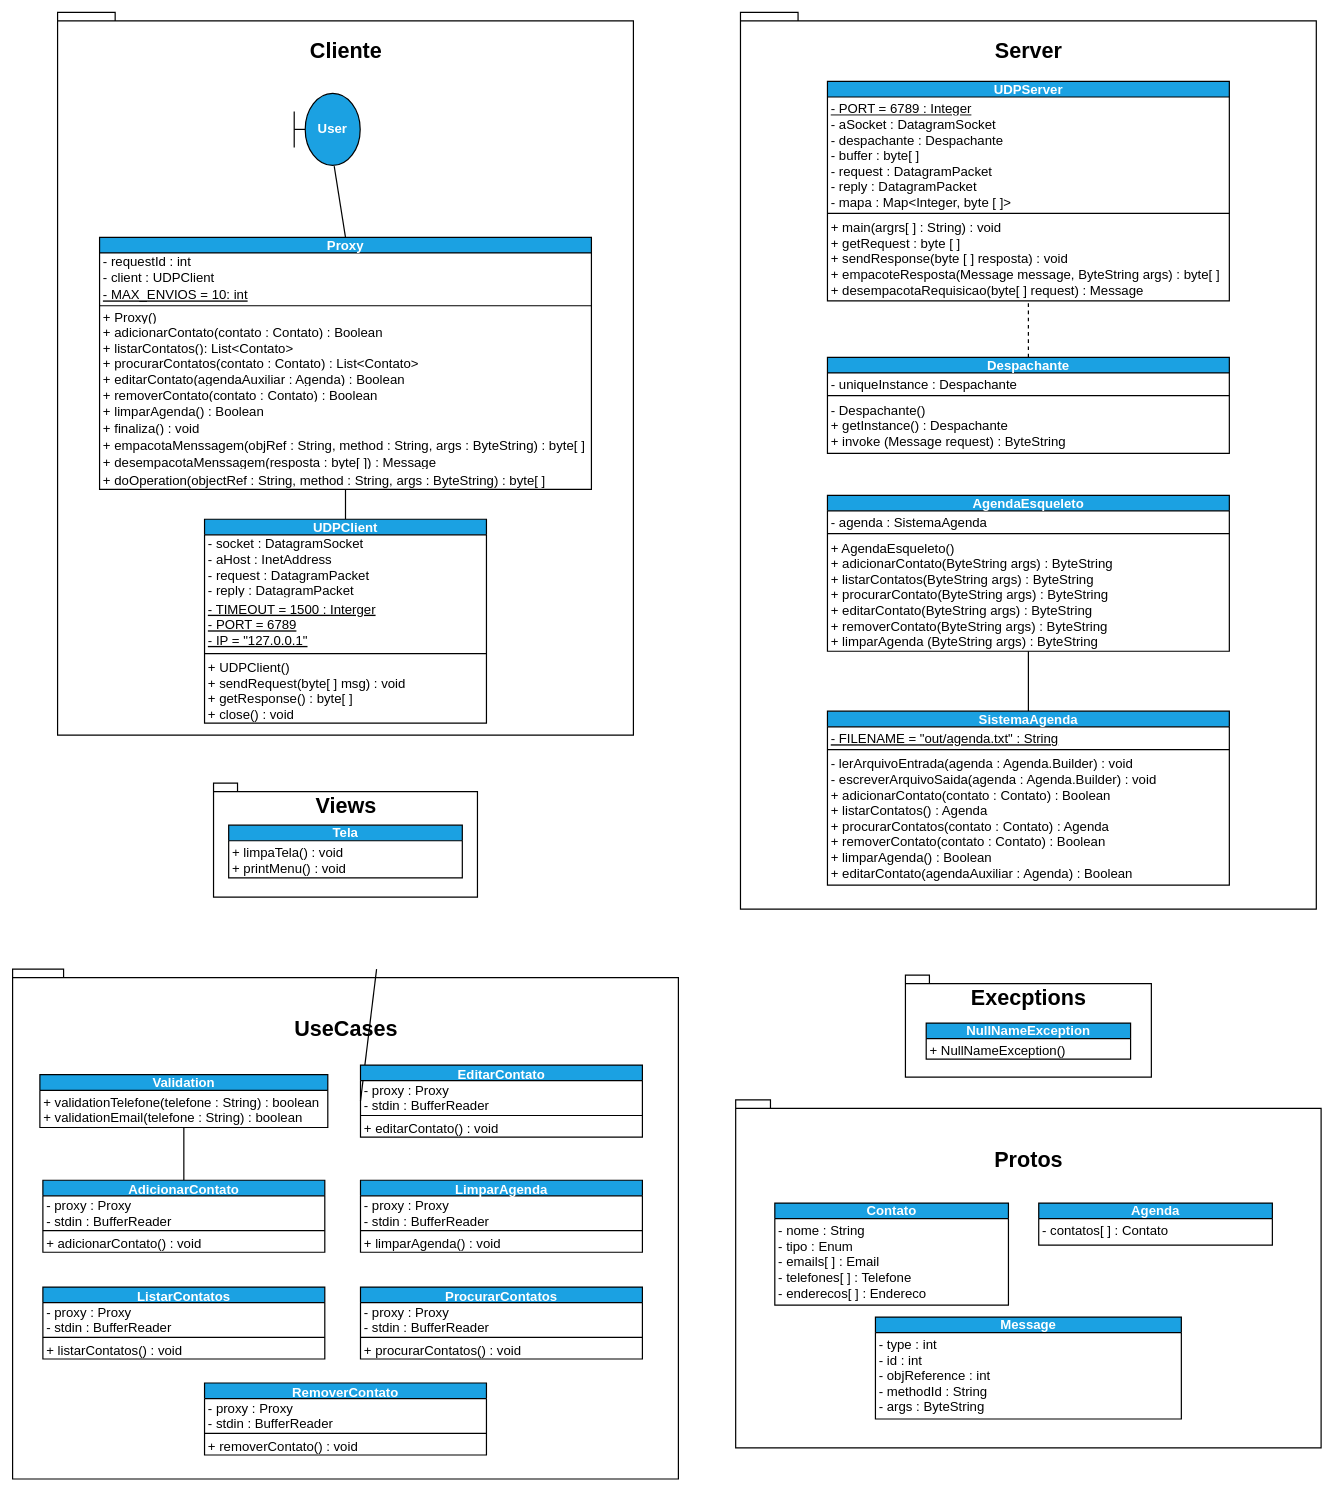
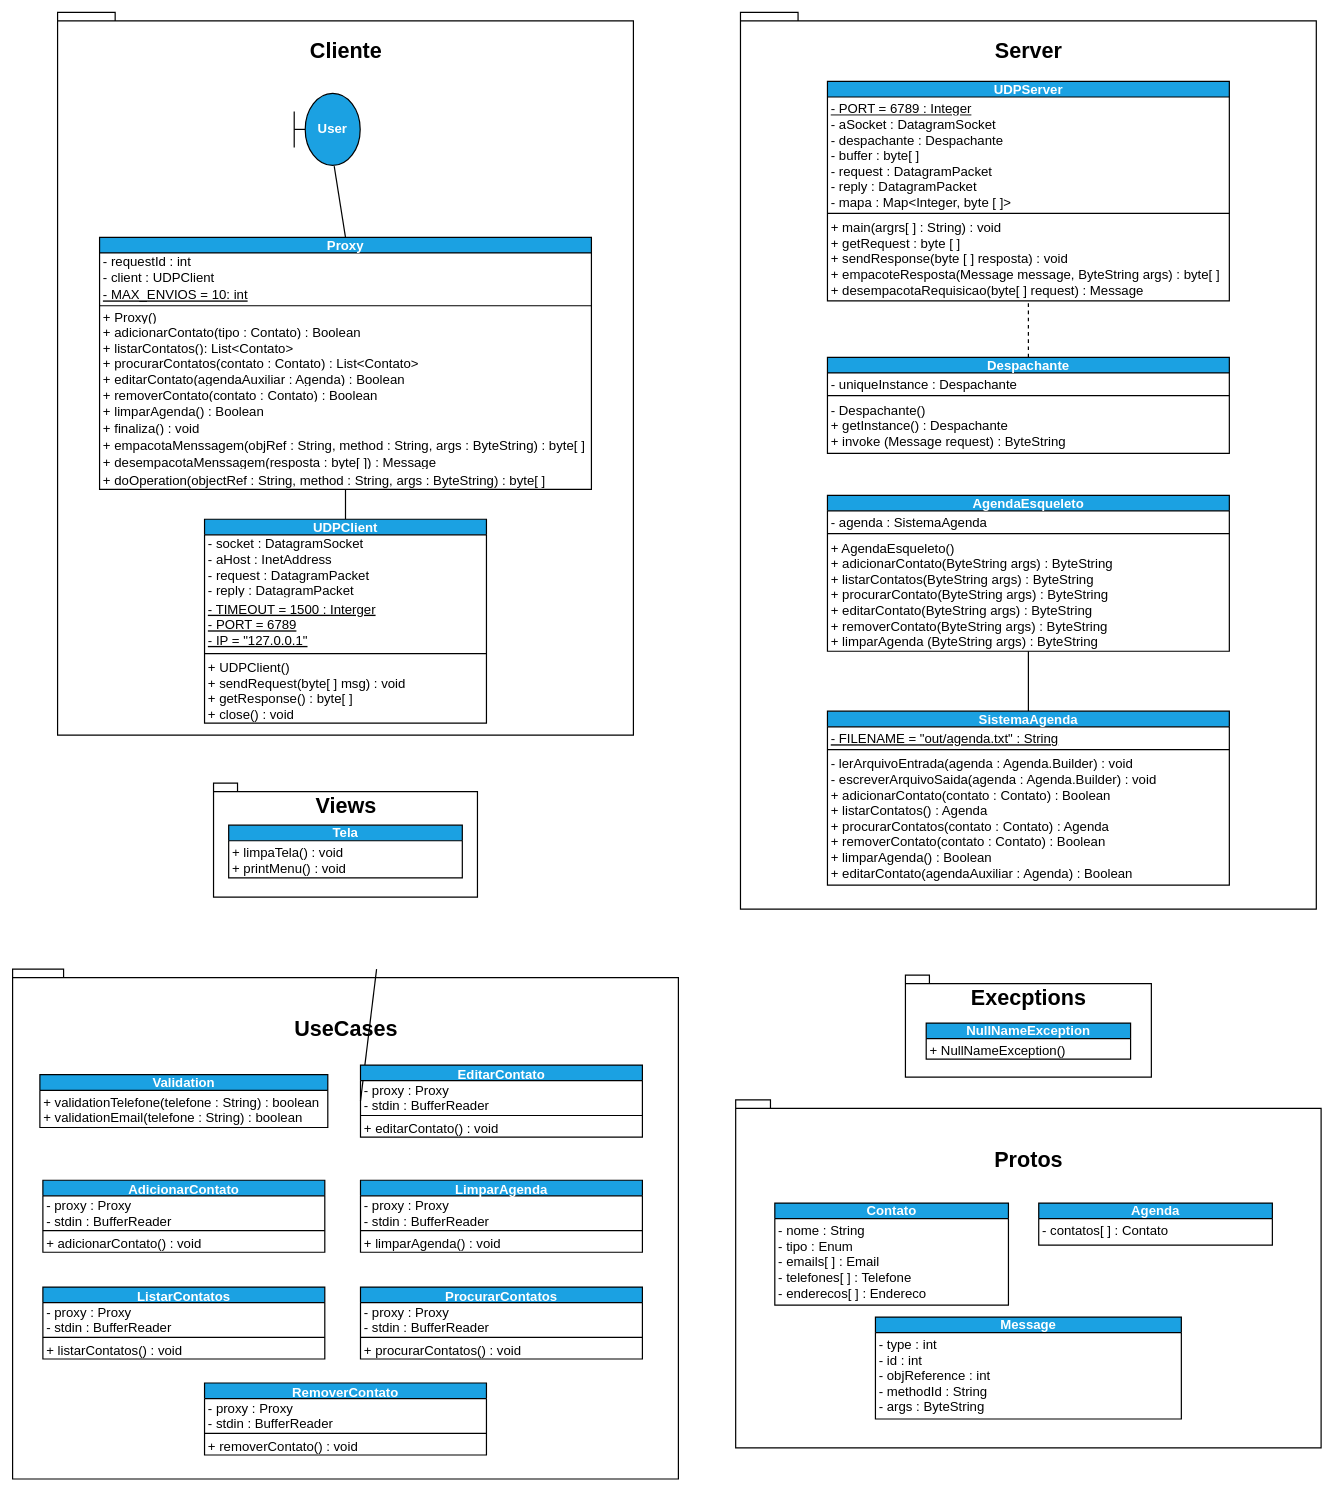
node "+ adicionarContato(contato : Contato) : Boolean": label "+ adicionarContato(contato : Contato) : Boolean" -> "+ adicionarContato(tipo : Contato) : Boolean"
edge "Validation" -- "AdicionarContato": removed
